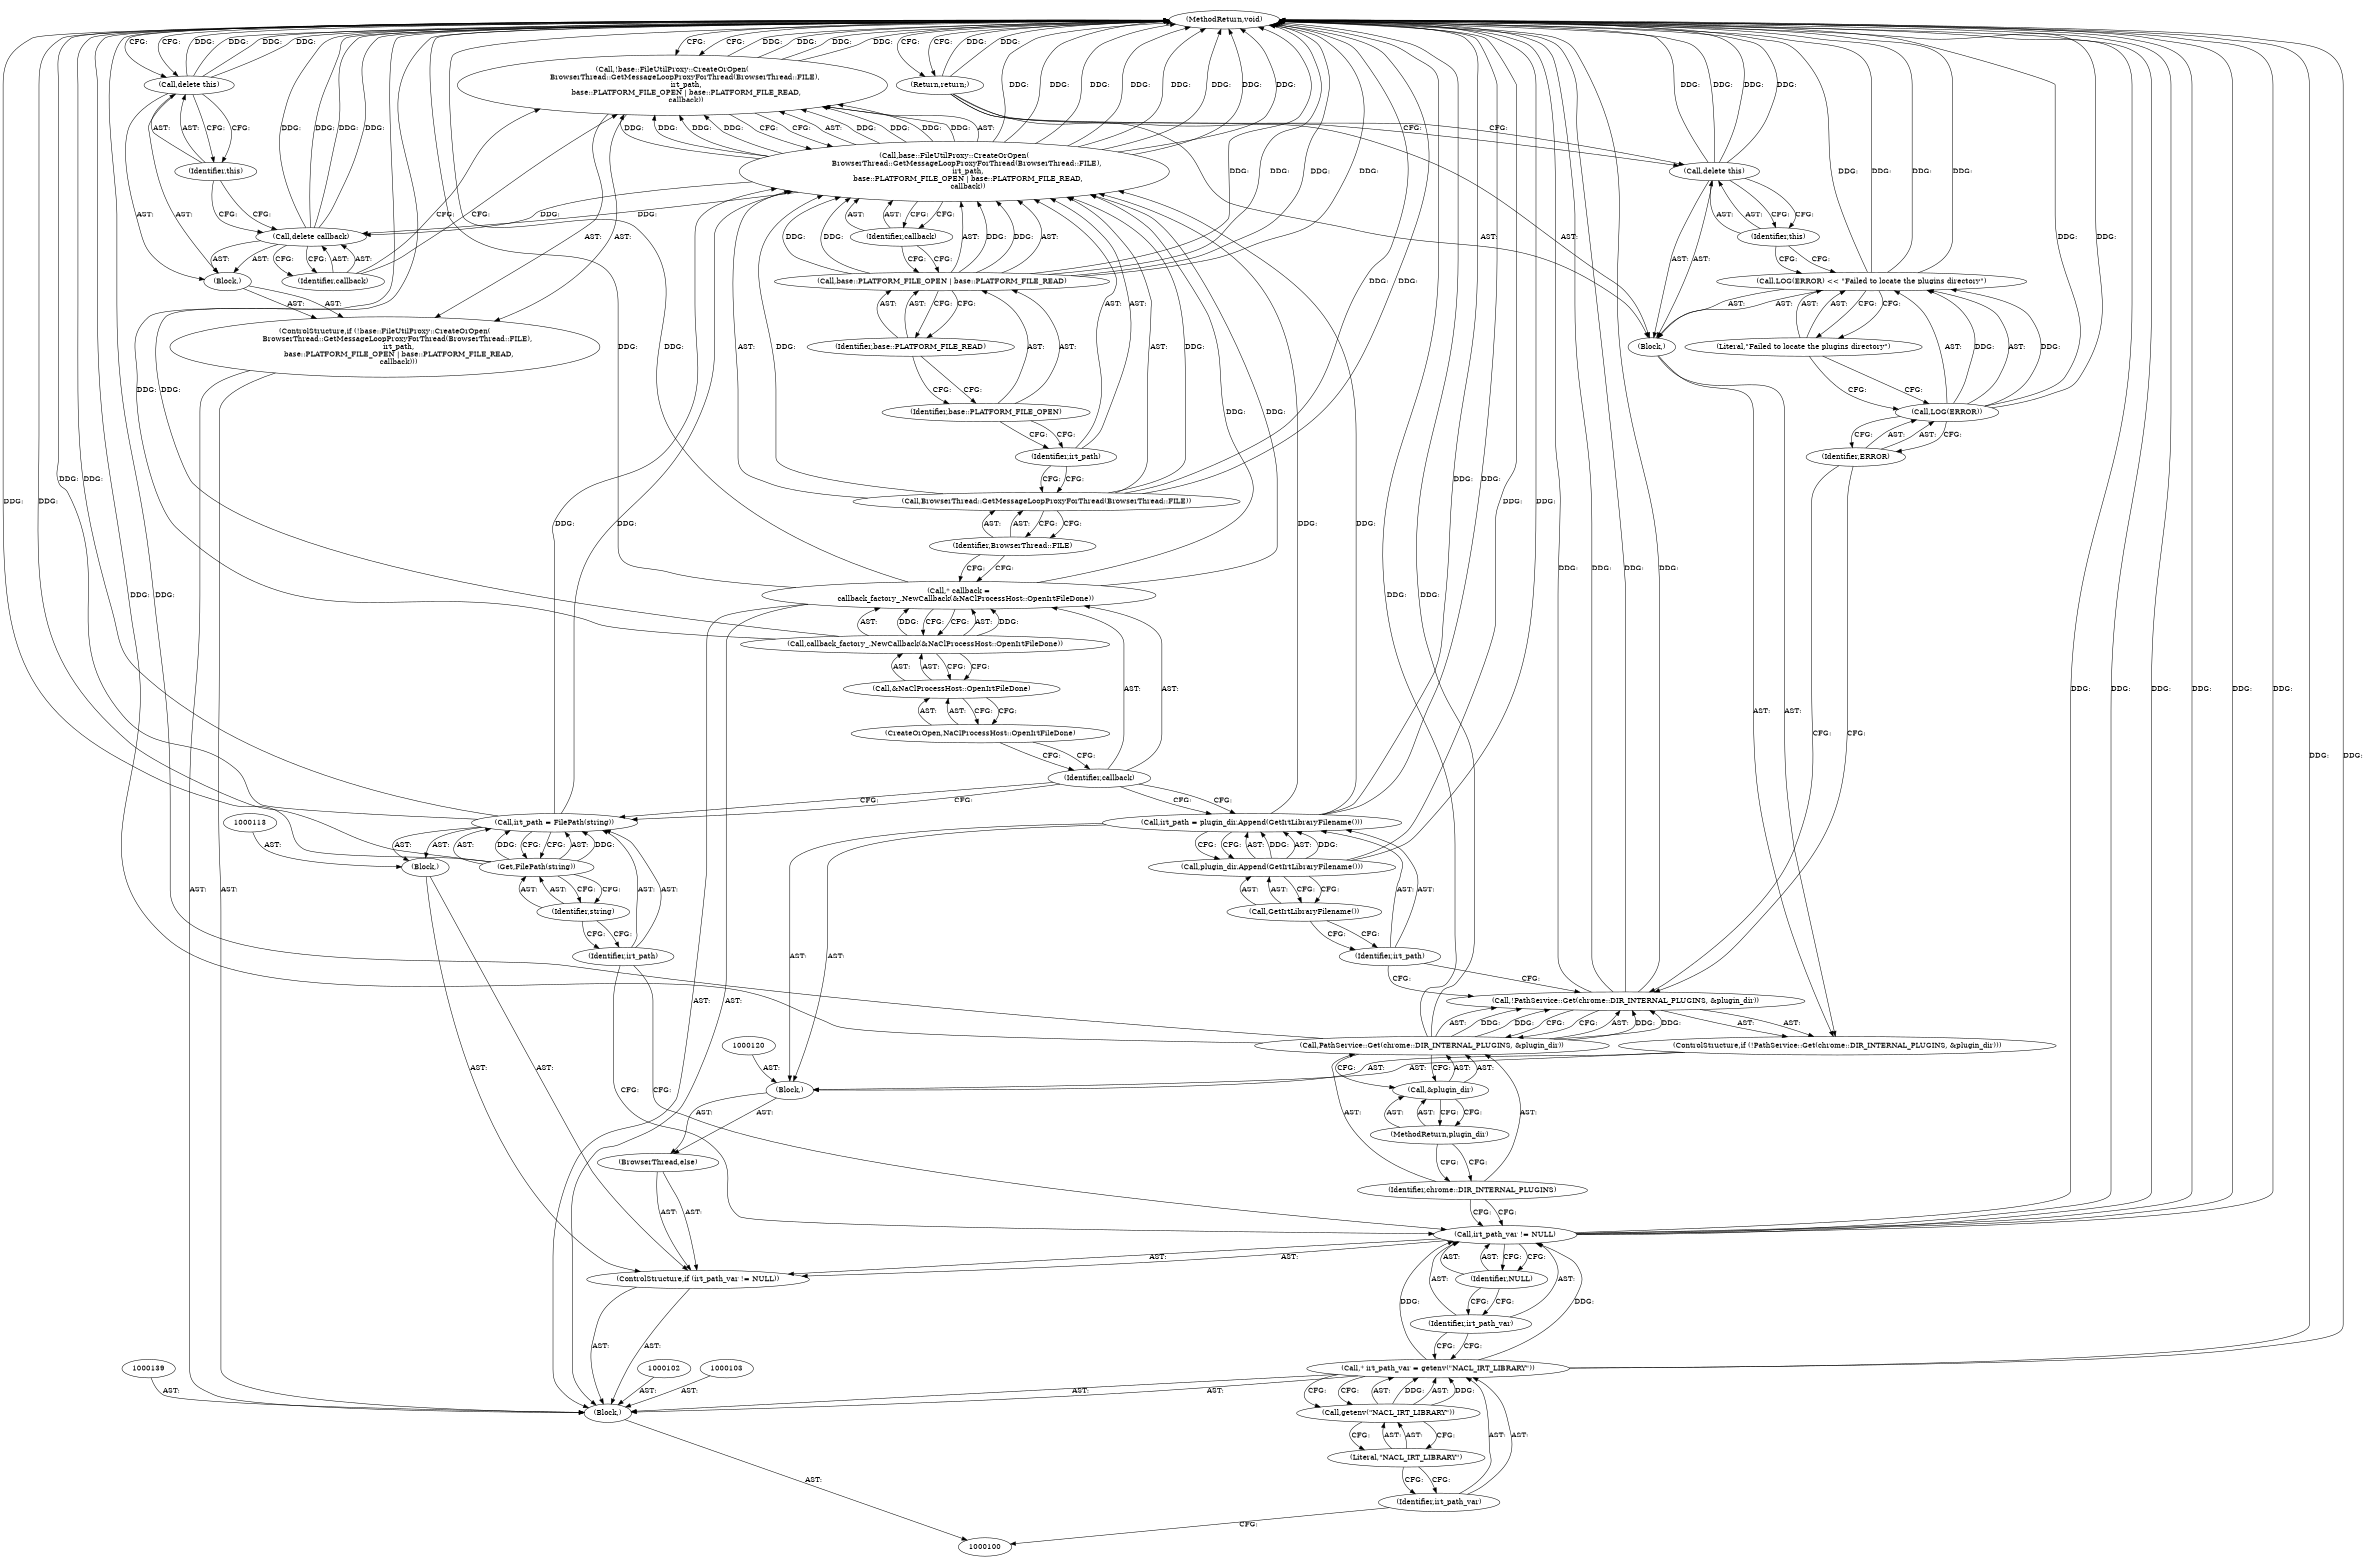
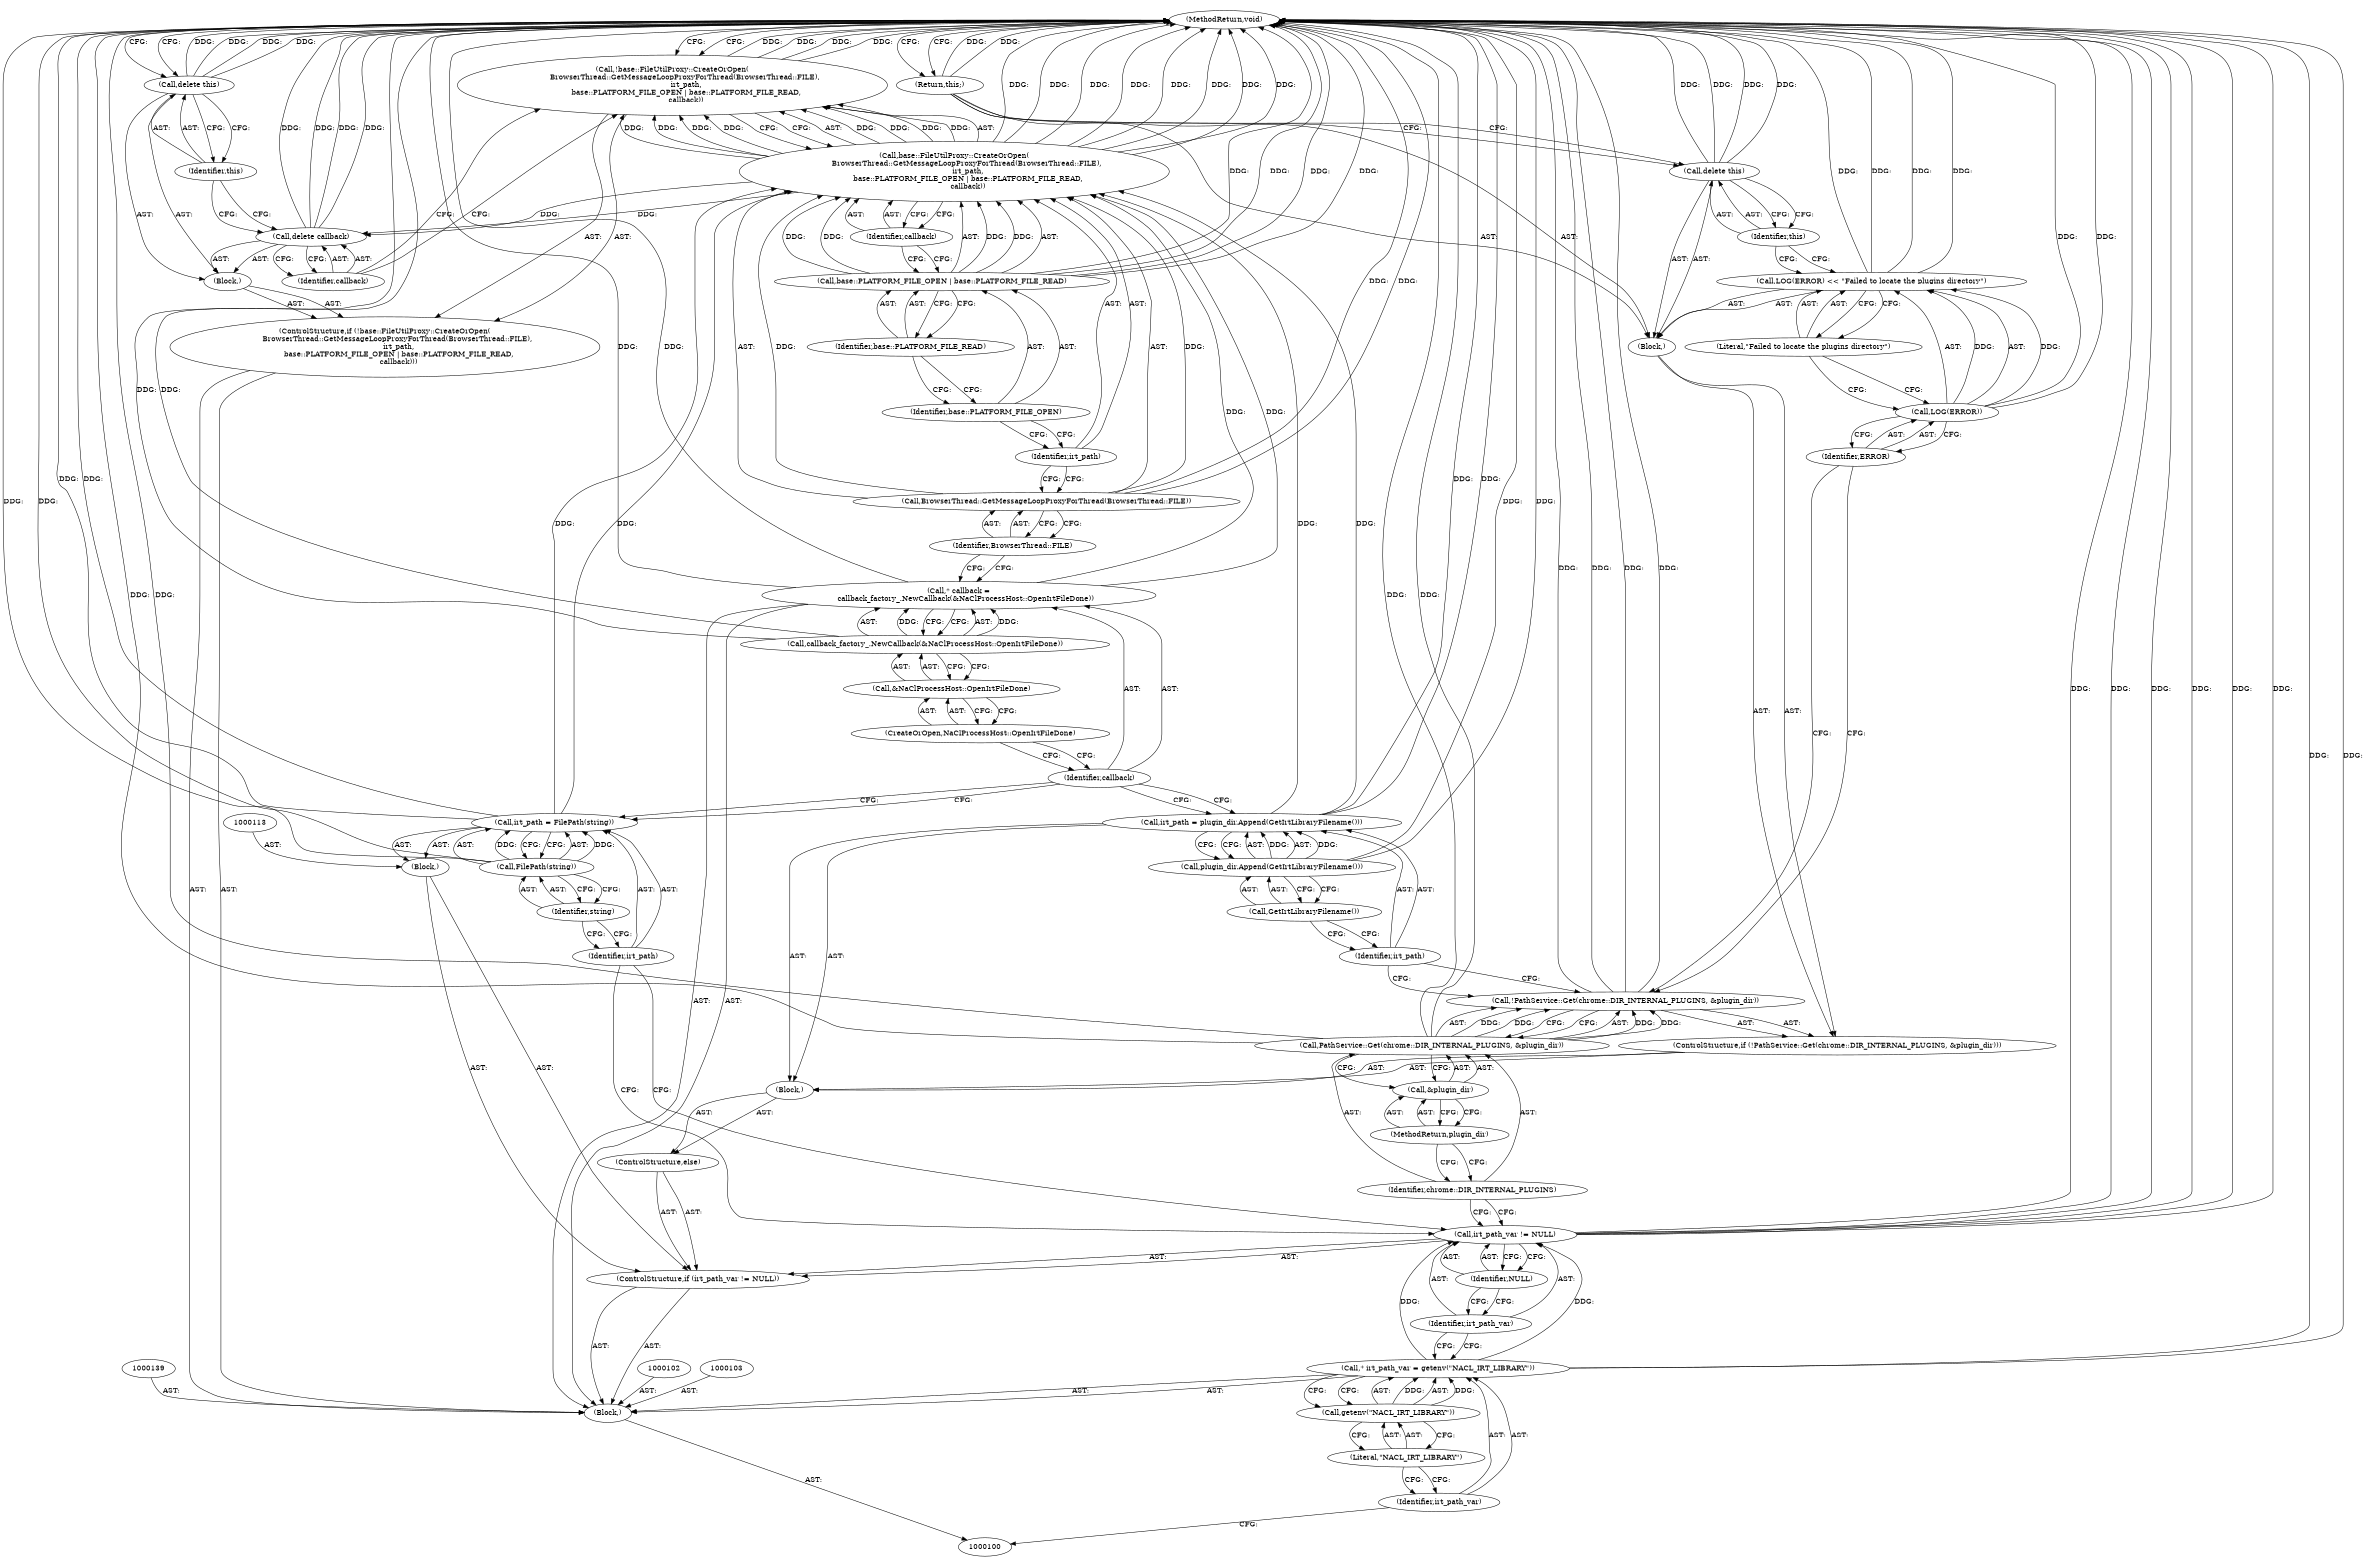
node "(Return,return;)": label "(Return,return;)" -> "(Return,this;)"
node "(Get,FilePath(string))": label "(Get,FilePath(string))" -> "(Call,FilePath(string))"
node "1000120": removed
node "(BrowserThread,else)": label "(BrowserThread,else)" -> "(ControlStructure,else)"
